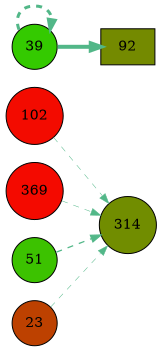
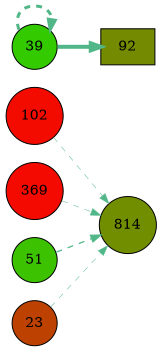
node "314": label "314" -> "814"
